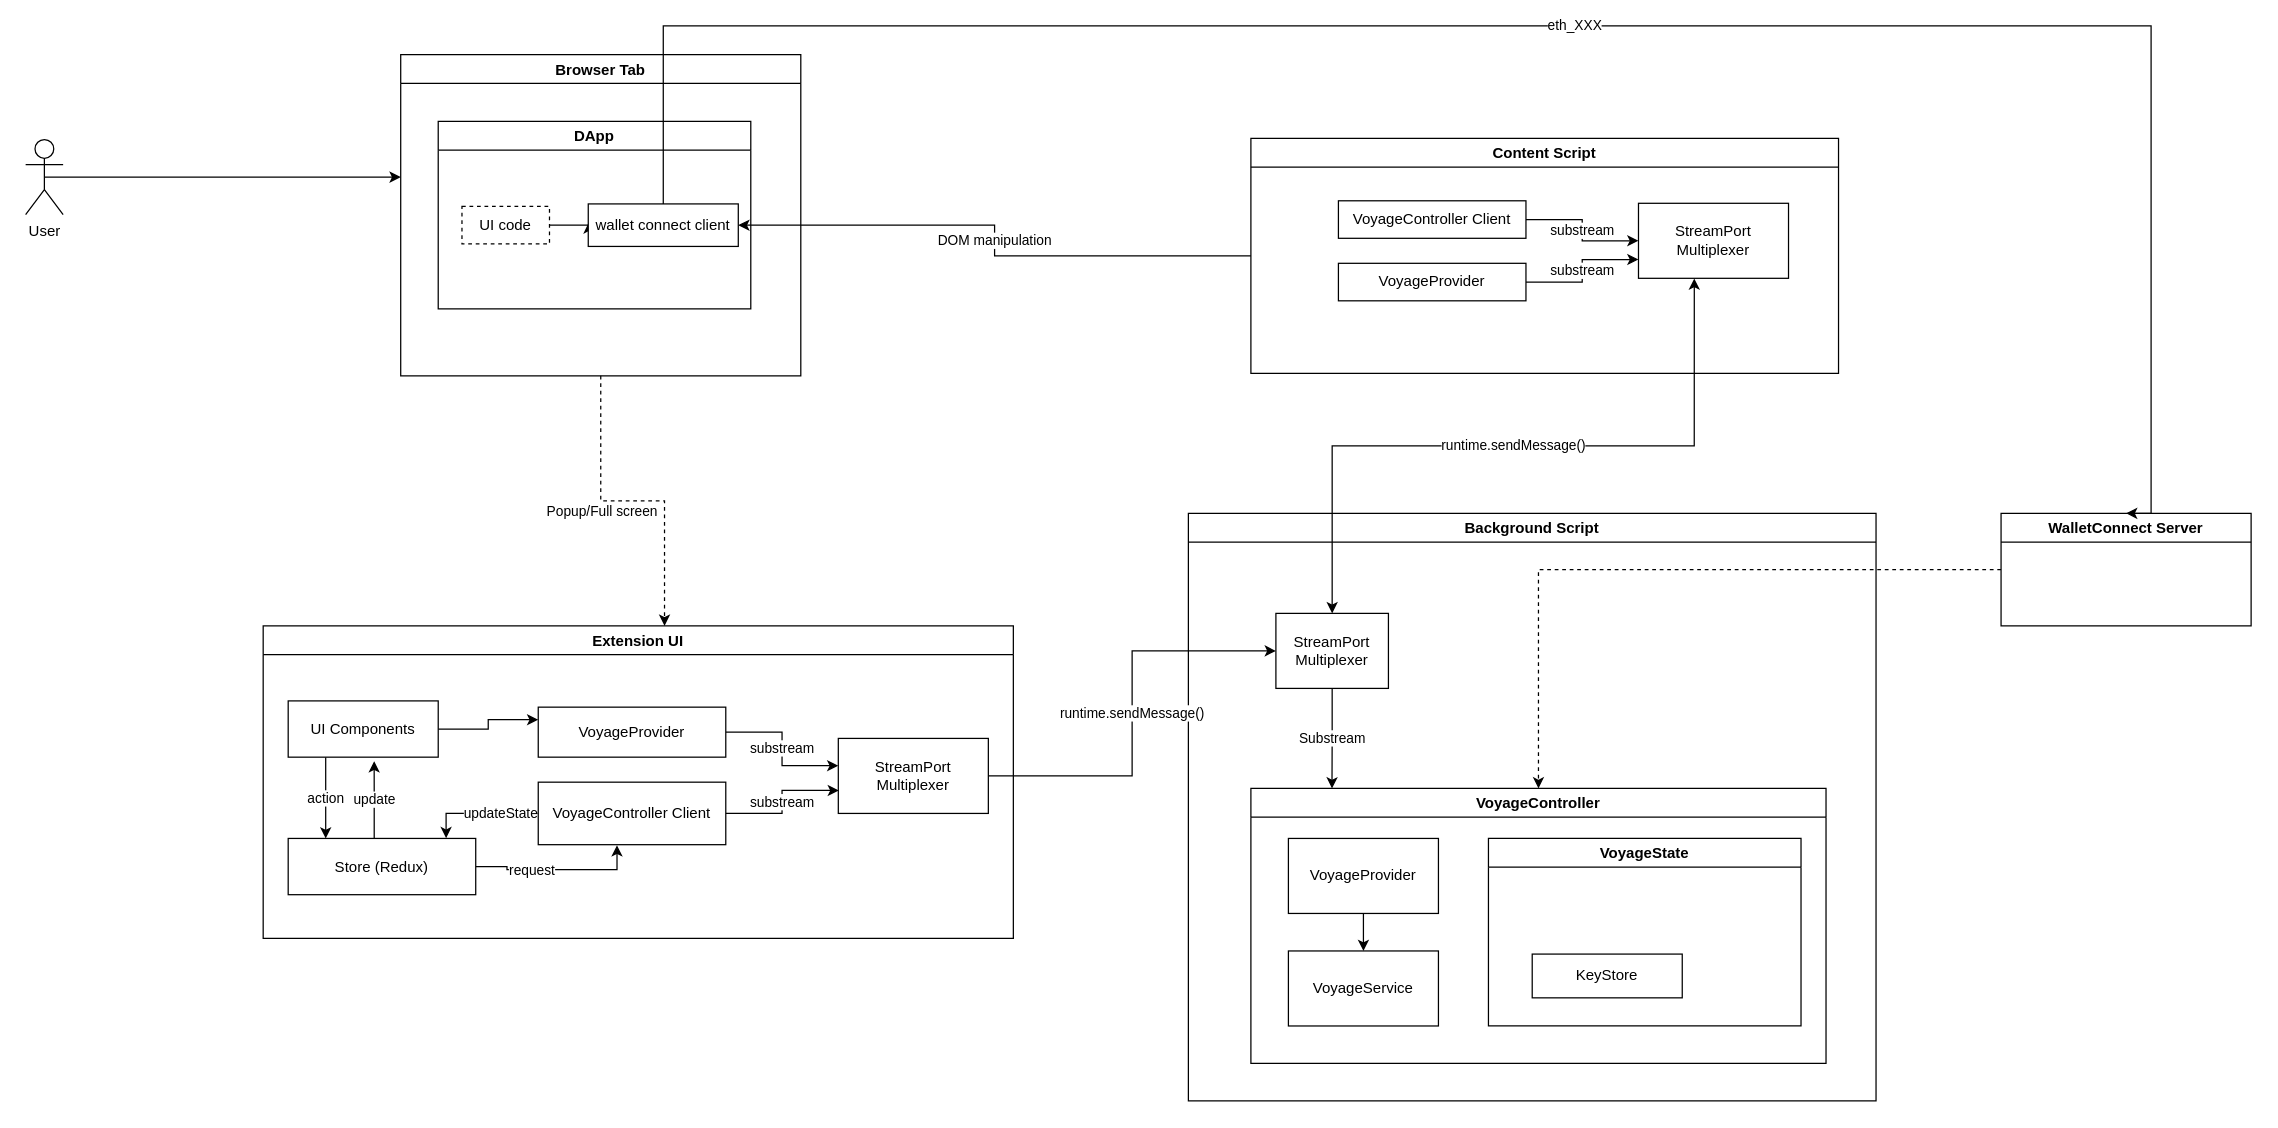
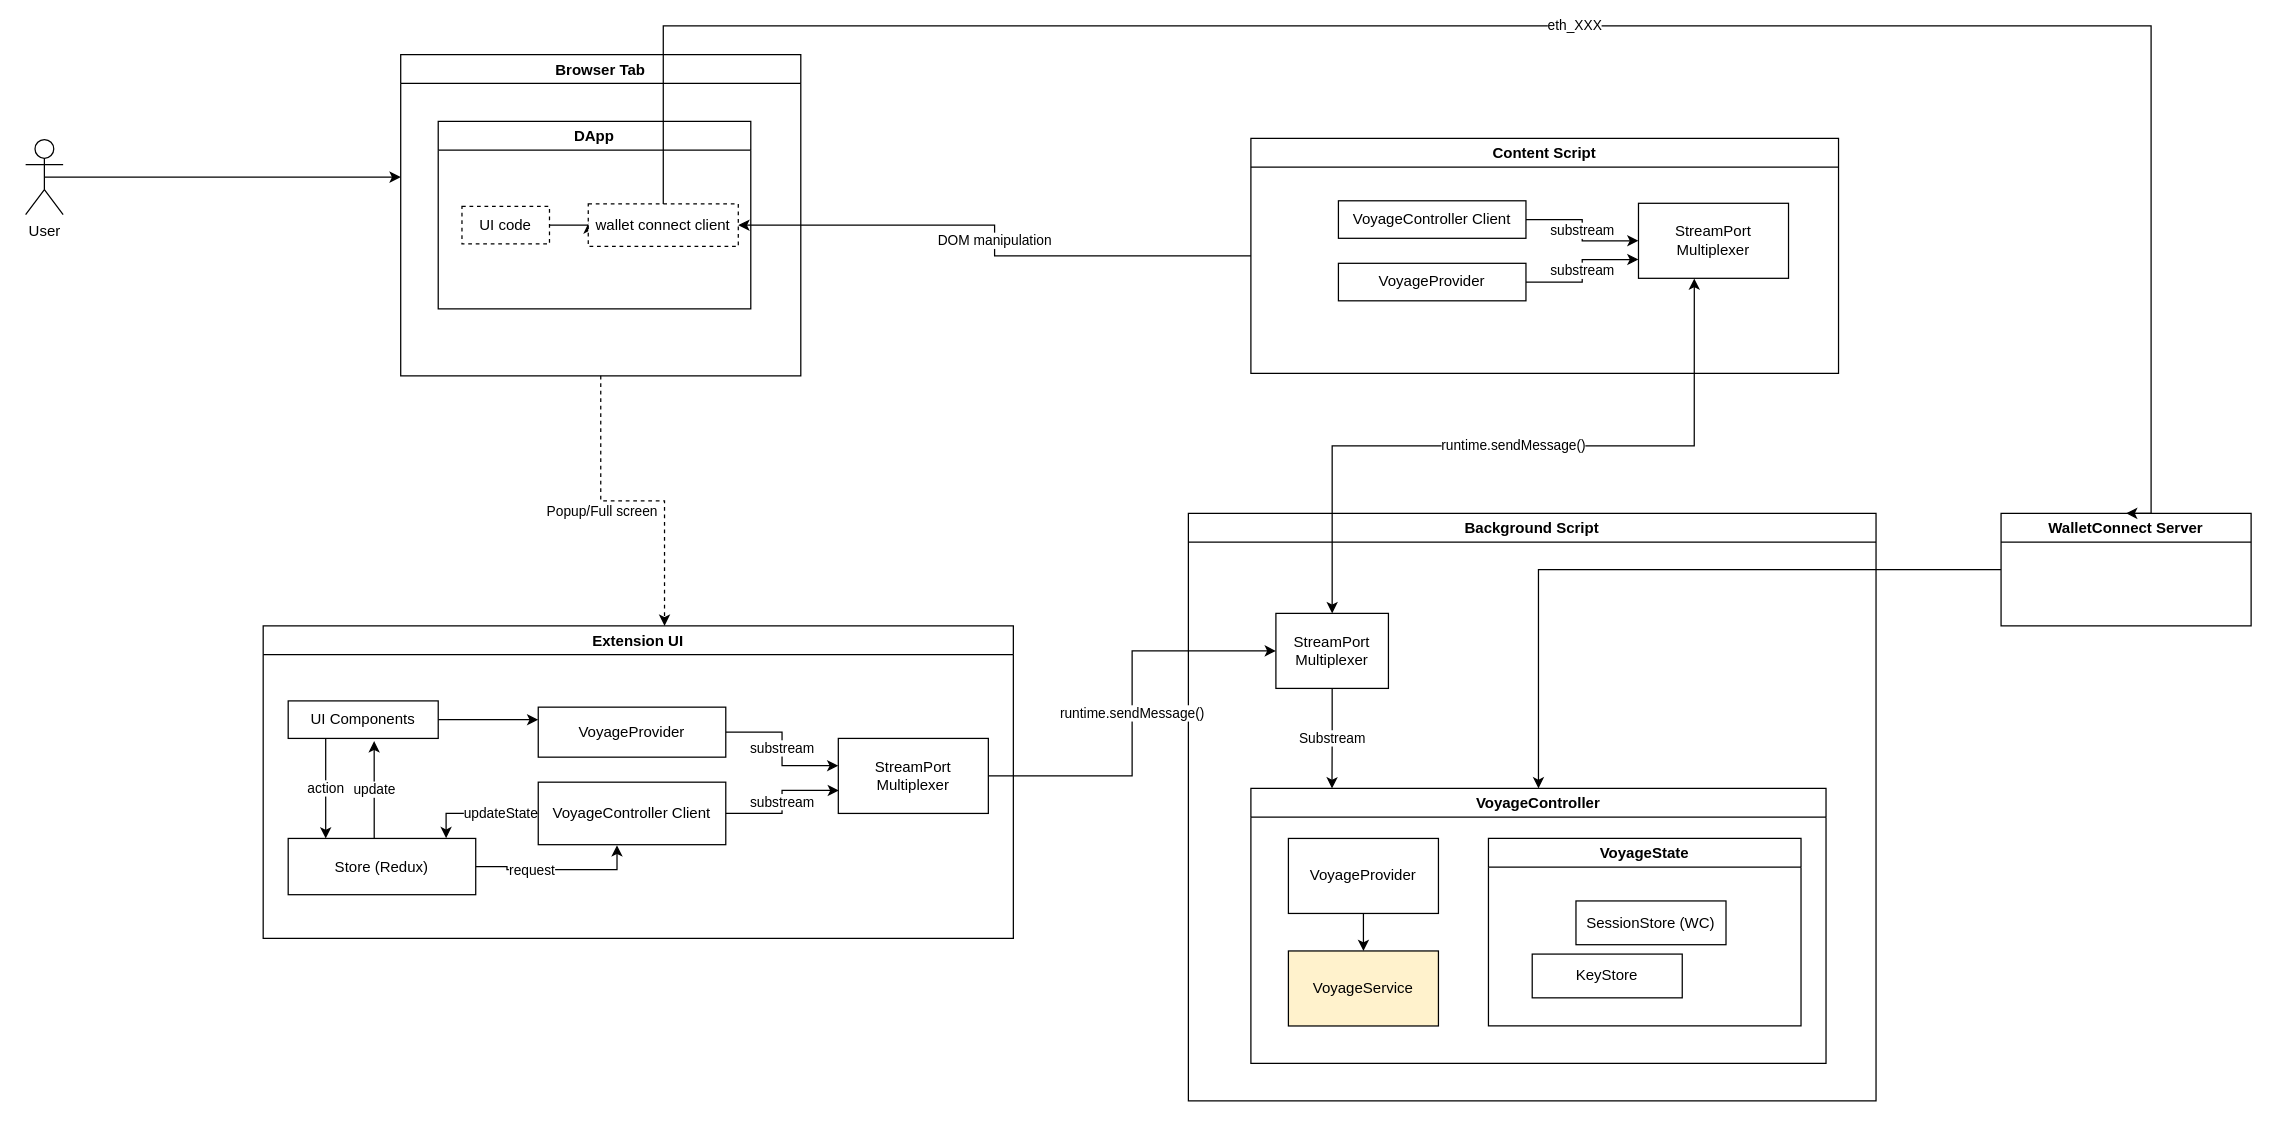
node "wallet connect client": style solid -> dashed
edge "WalletConnect Server" -> "VoyageController": style dashed -> solid
node "UI Components": size 150x56 -> 150x38
node "SessionStore (WC)": added
node "VoyageService": fillcolor #ffffff -> #fff2cc
